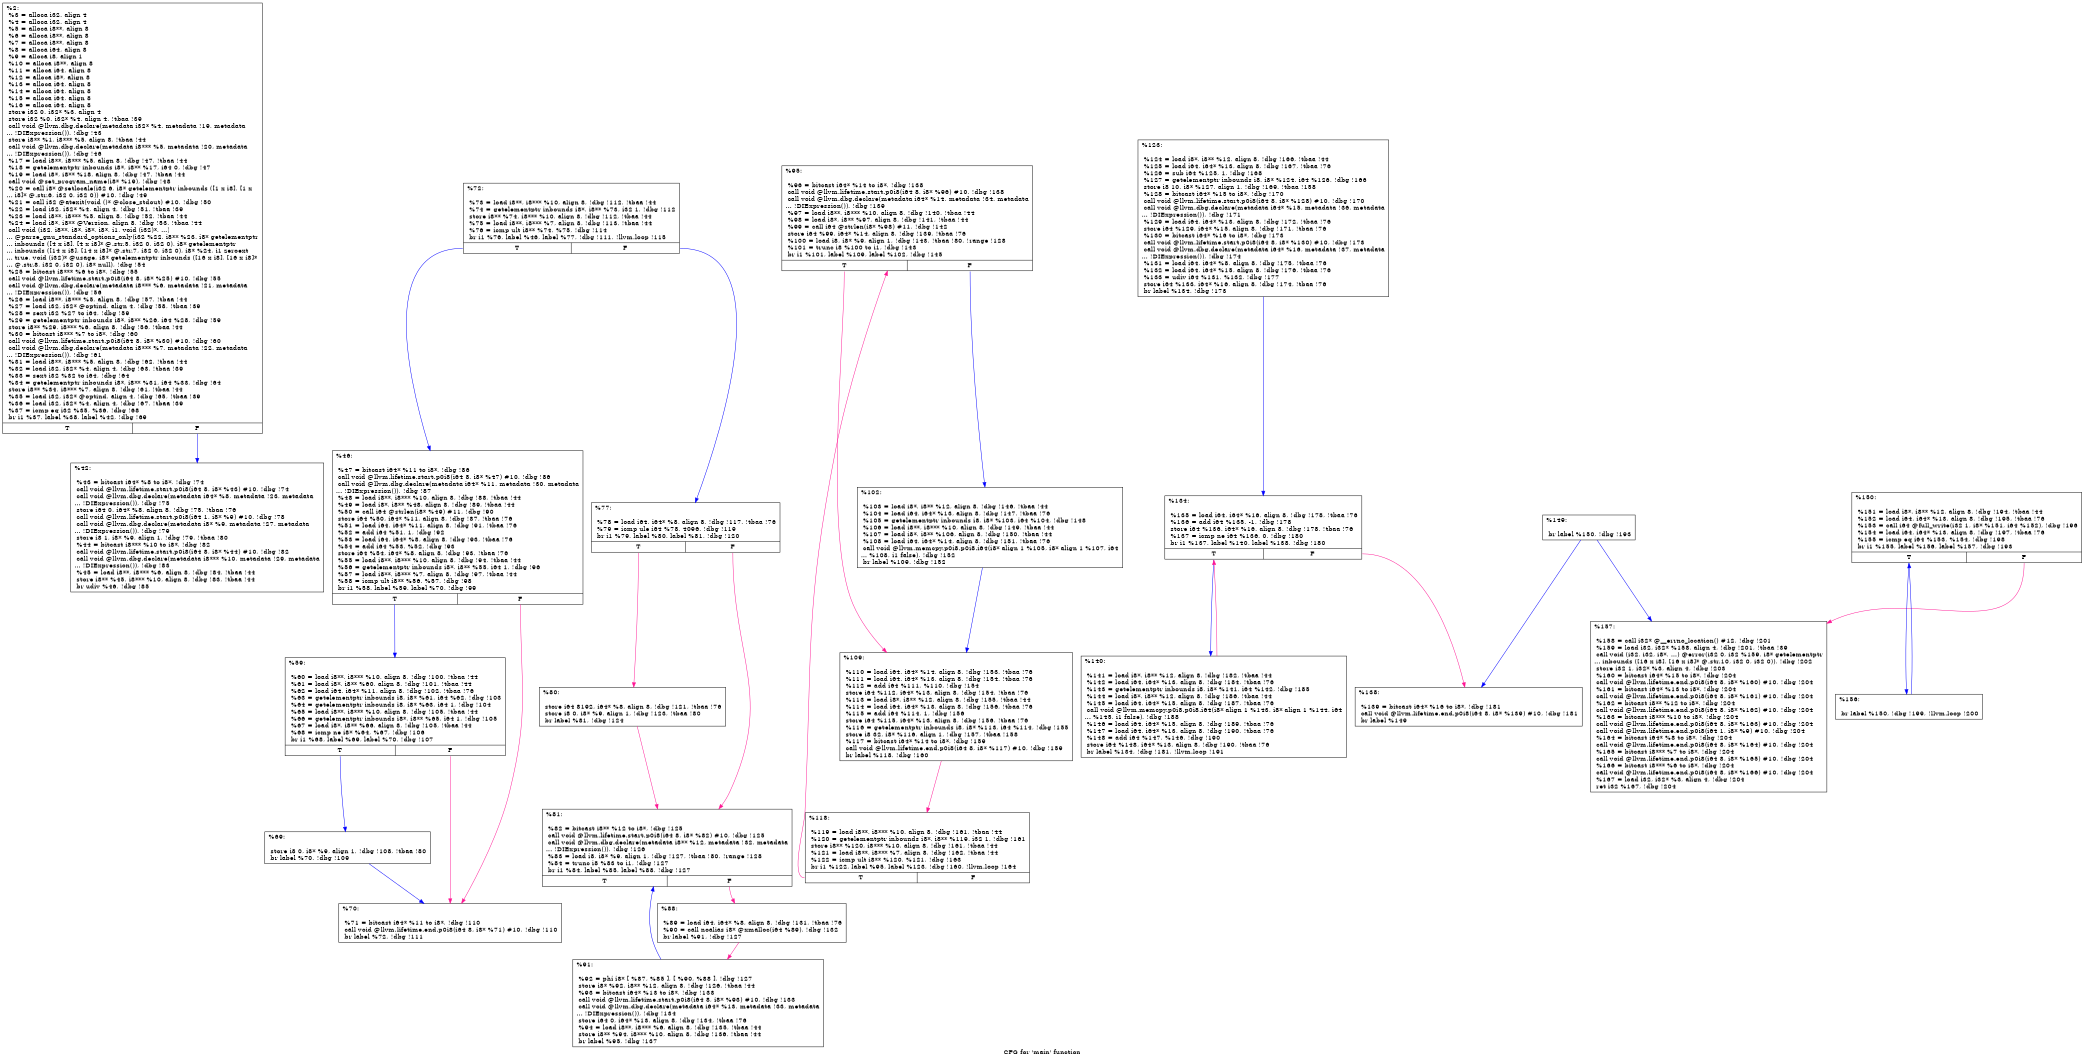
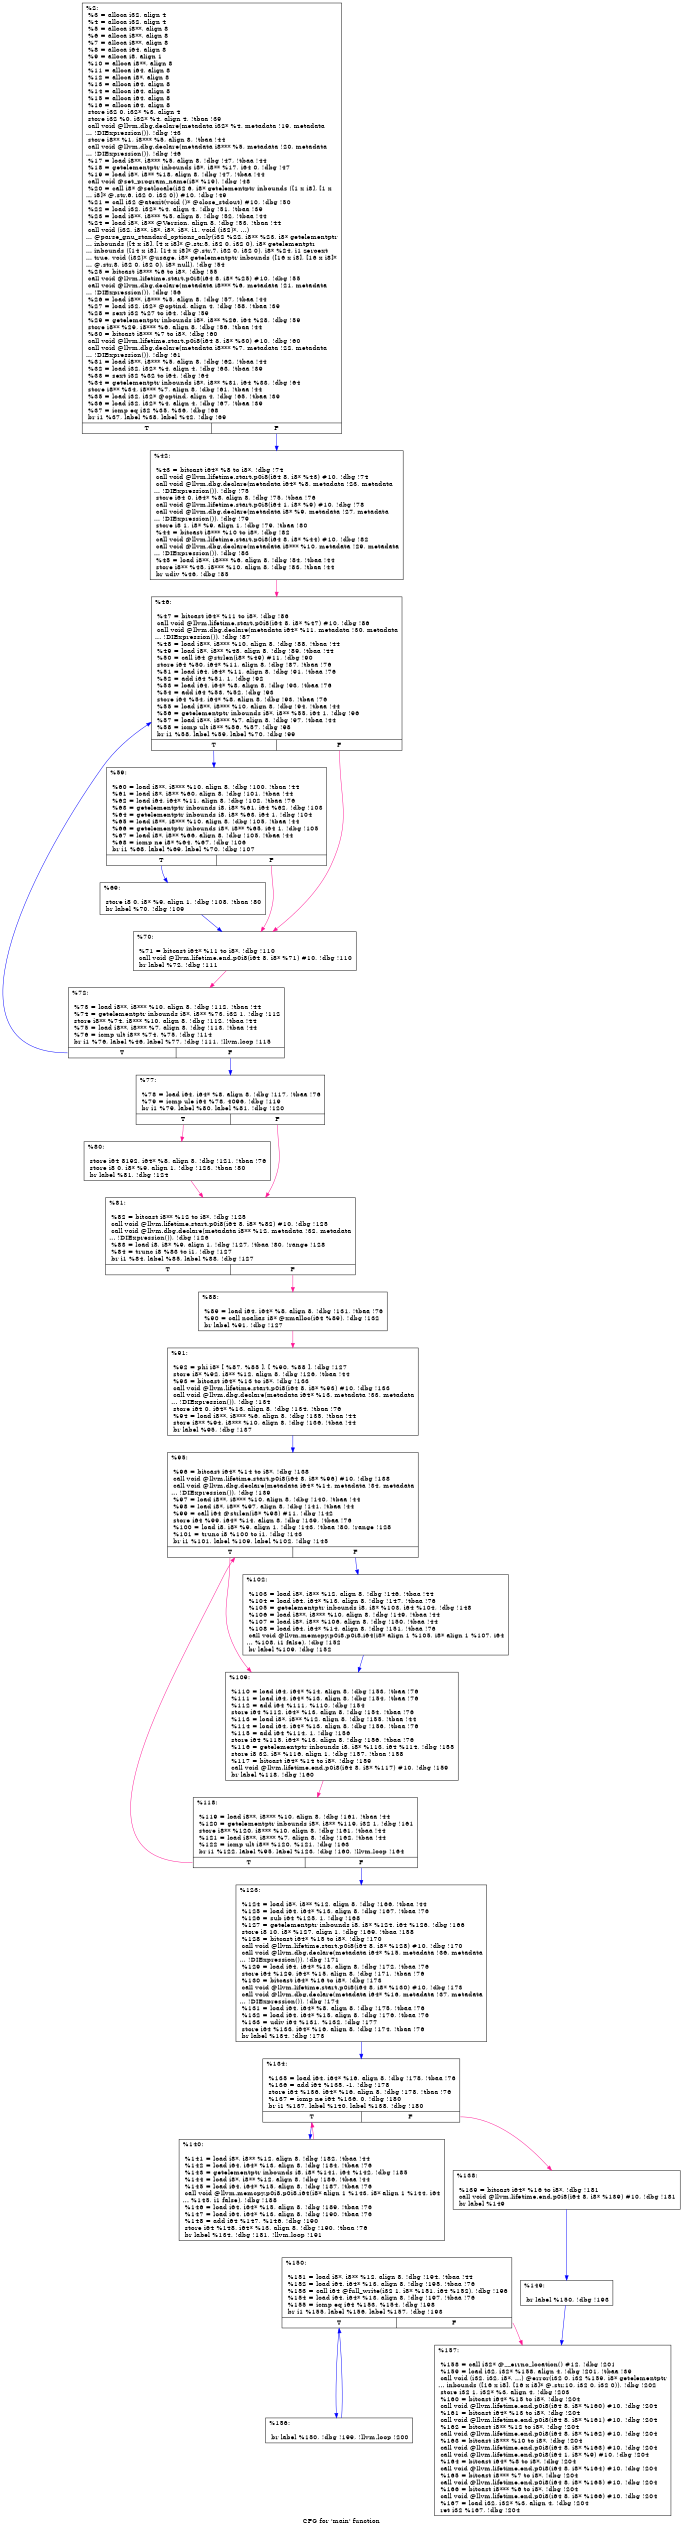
edge "%42:" -> "%46:": added
edge "%149:" -> "%138:": reversed
edge "%91:" -> "%81:": now "%91:" -> "%95:"
edge "%70:" -> "%72:": added
edge "%118:" -> "%123:": added
